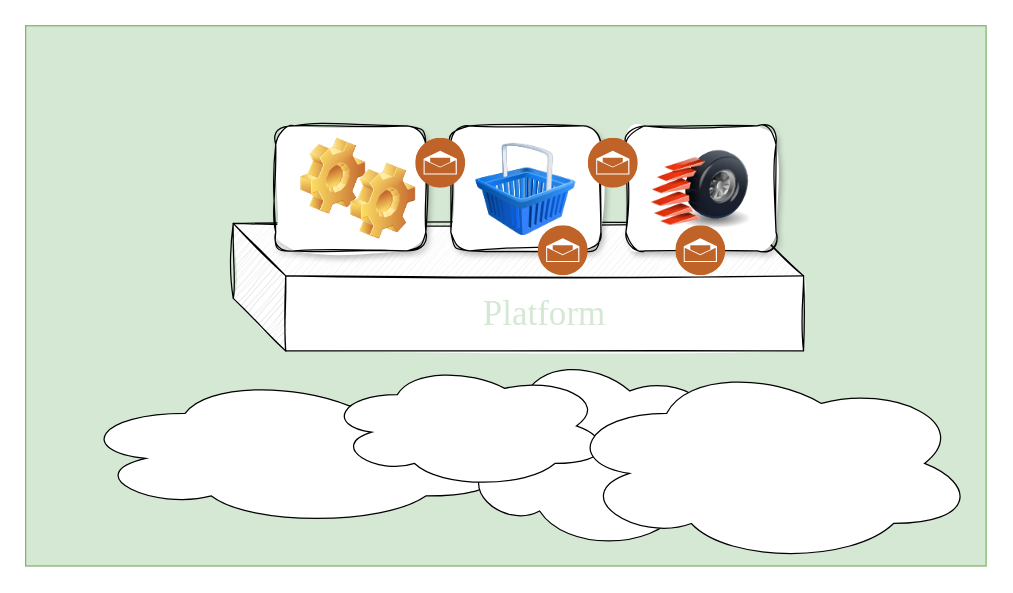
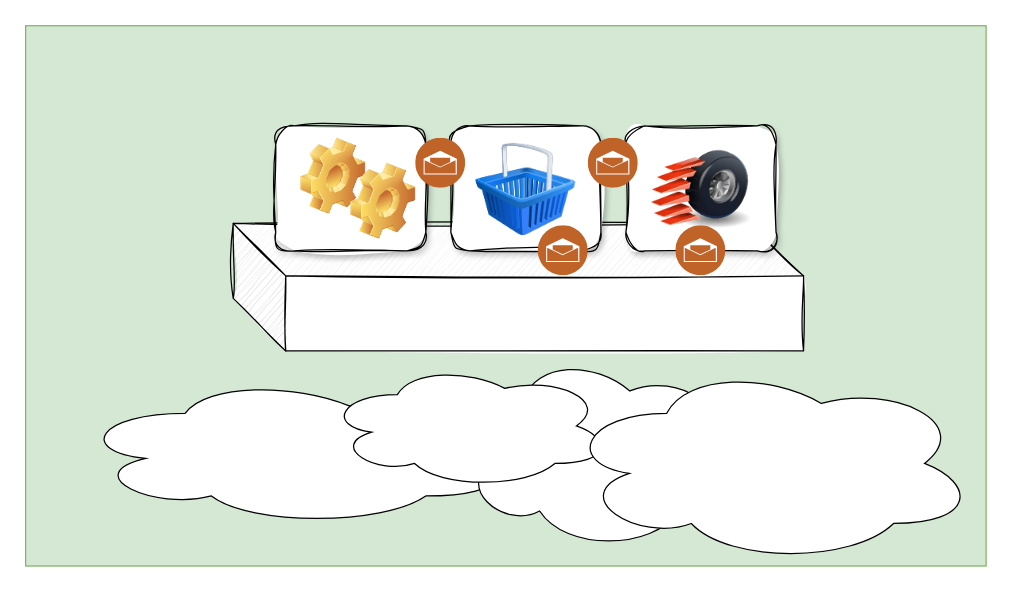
node "Platform": removed
